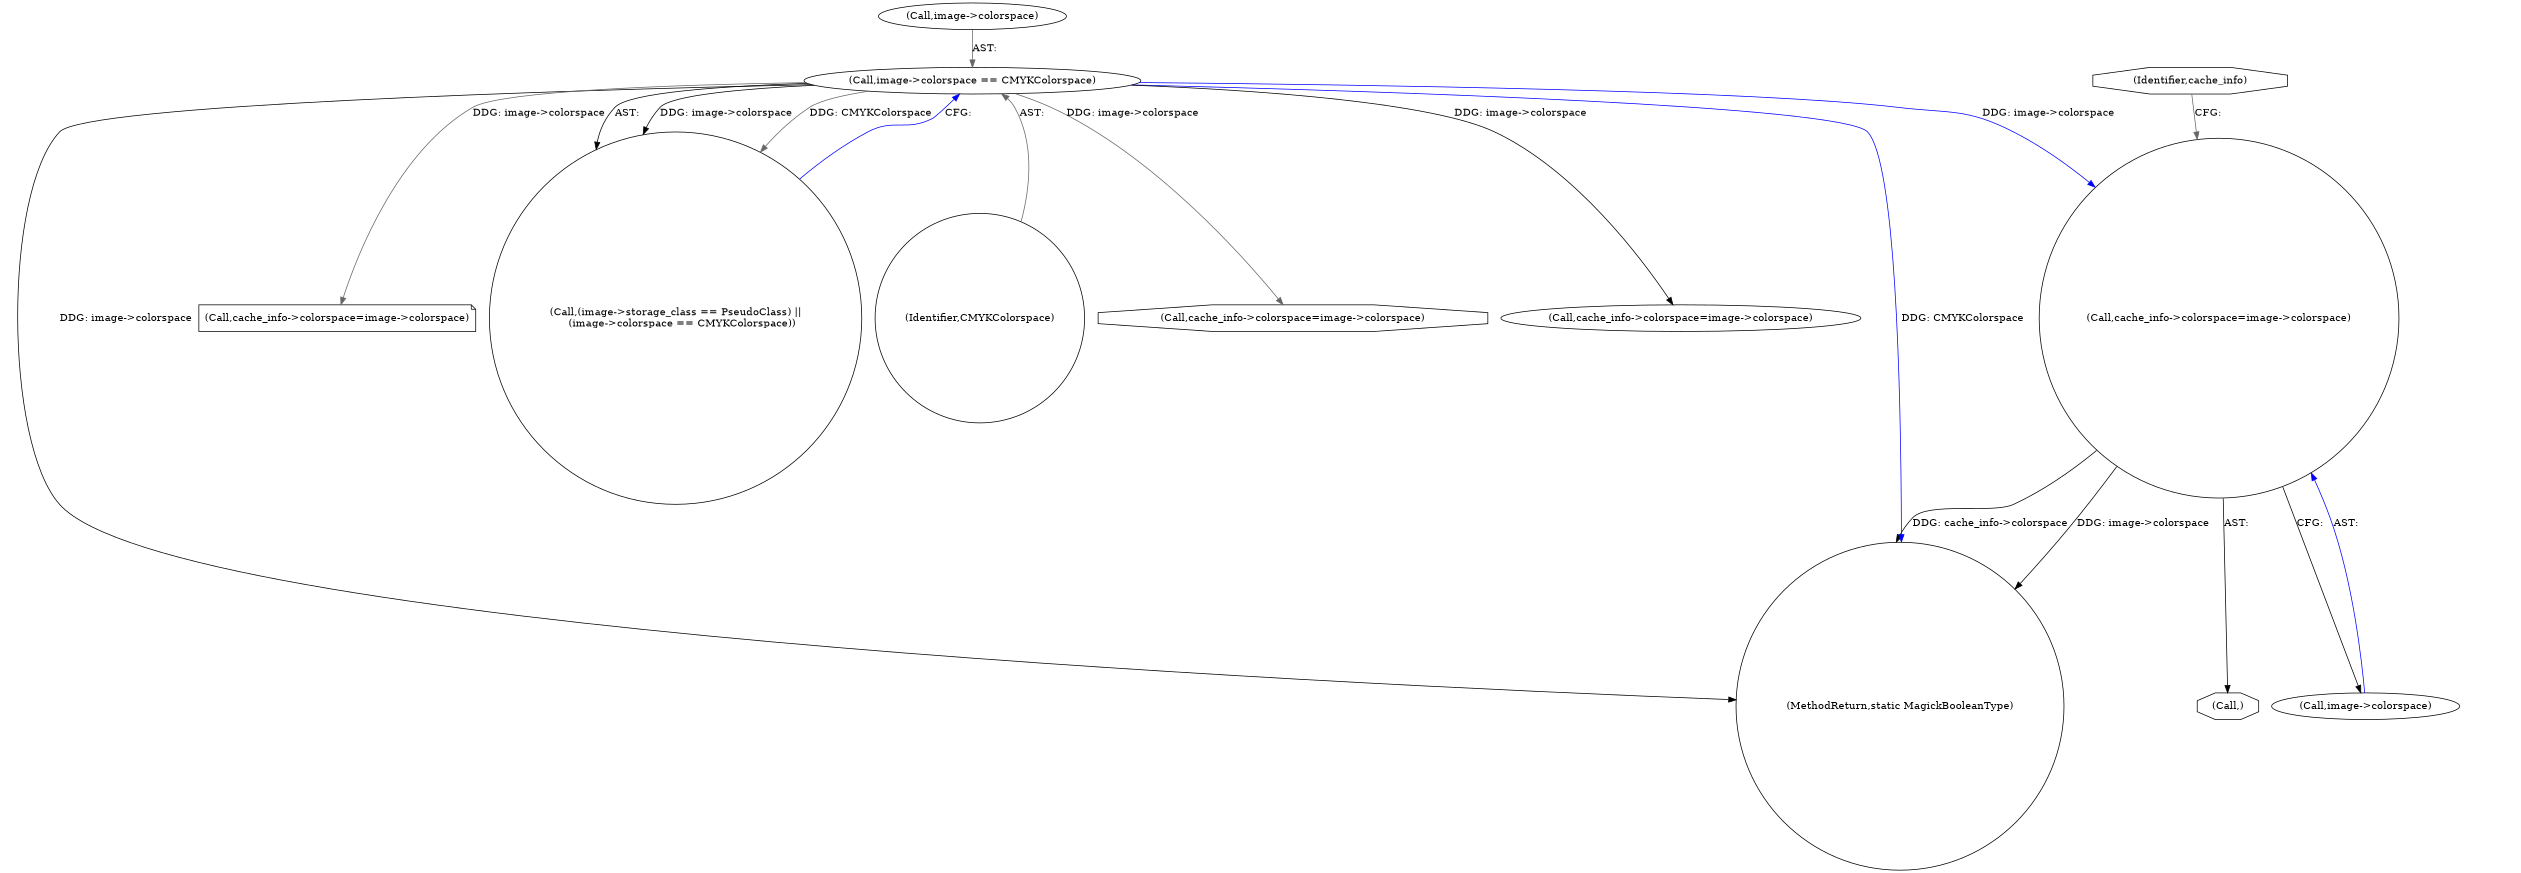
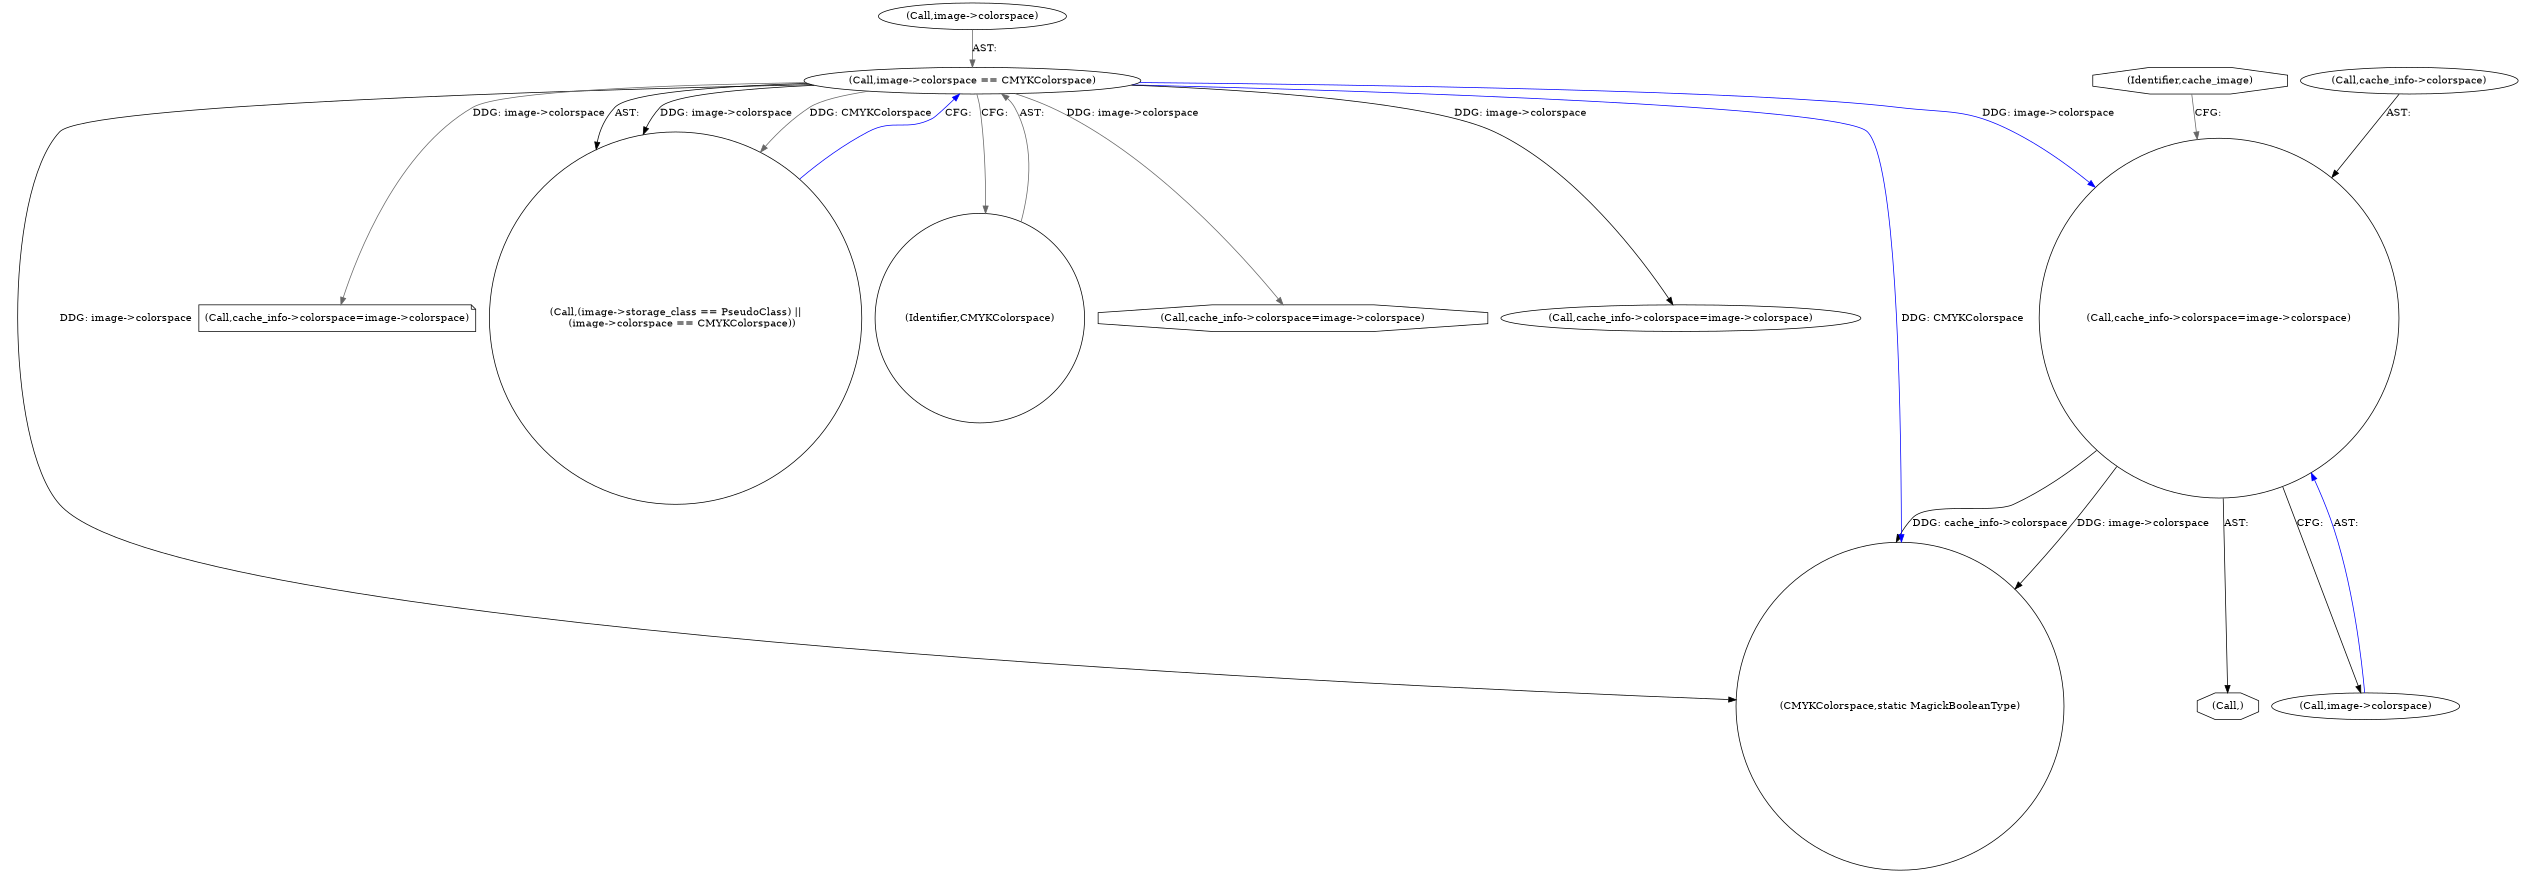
node "(Identifier,cache_info)": label "(Identifier,cache_info)" -> "(Identifier,cache_image)"
node "(Call,cache_info->colorspace)": added
edge "(Call,image->colorspace == CMYKColorspace)" -> "(Identifier,CMYKColorspace)": added, label "CFG:"
node "(MethodReturn,static MagickBooleanType)": label "(MethodReturn,static MagickBooleanType)" -> "(CMYKColorspace,static MagickBooleanType)"
